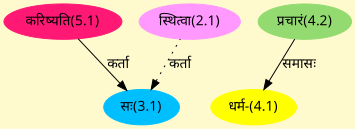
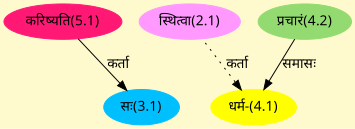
edge "स्थित्वा(2.1)" -> "सः(3.1)": now "स्थित्वा(2.1)" -> "धर्म-(4.1)"
